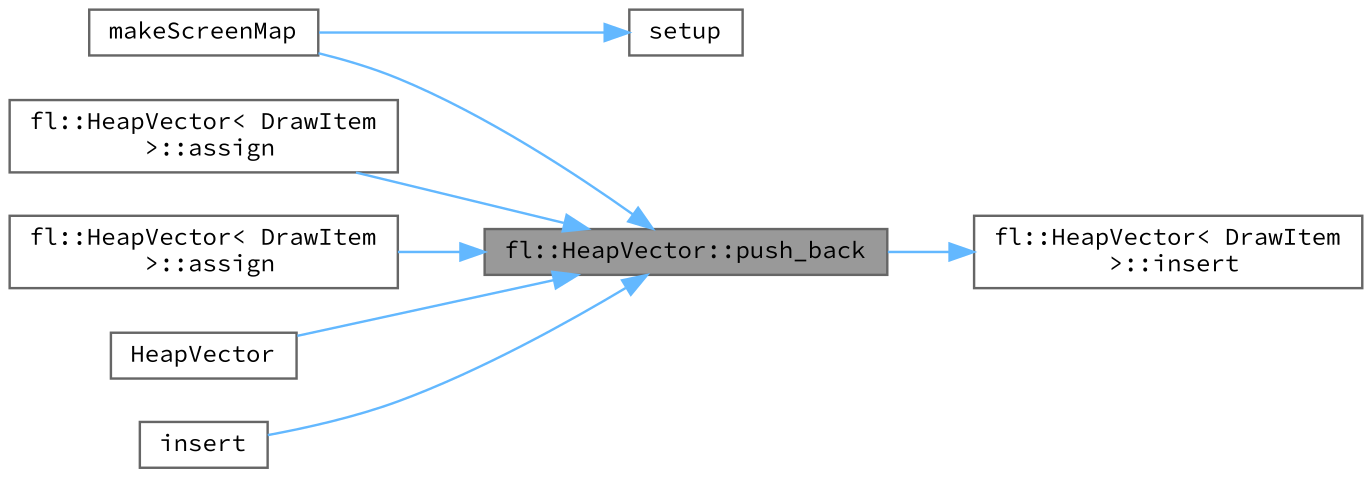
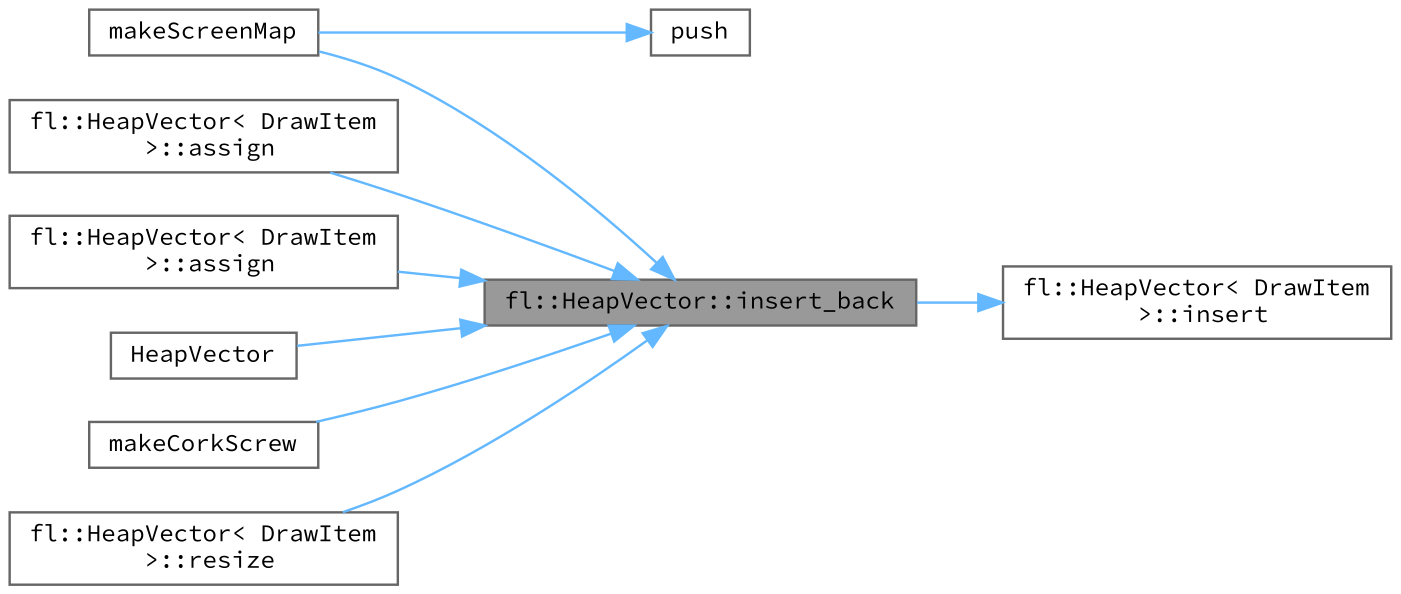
node "setup": label "setup" -> "push"
node "fl::HeapVector::push_back": label "fl::HeapVector::push_back" -> "fl::HeapVector::insert_back"
node "insert": label "insert" -> "makeCorkScrew"
node "fl::HeapVector< DrawItem >::resize": added
